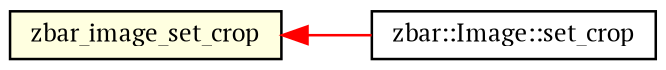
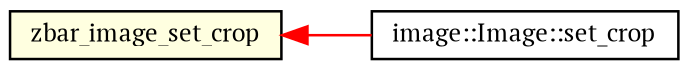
node "zbar::Image::set_crop": label "zbar::Image::set_crop" -> "image::Image::set_crop"
